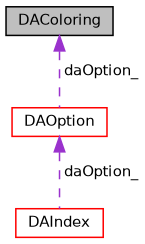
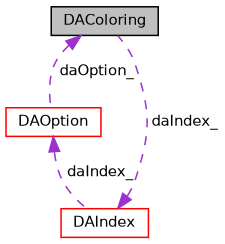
edge "DAColoring" -> "DAIndex": added, label "daIndex_"
edge "DAIndex" -> "DAOption": label " daOption_" -> " daIndex_"
